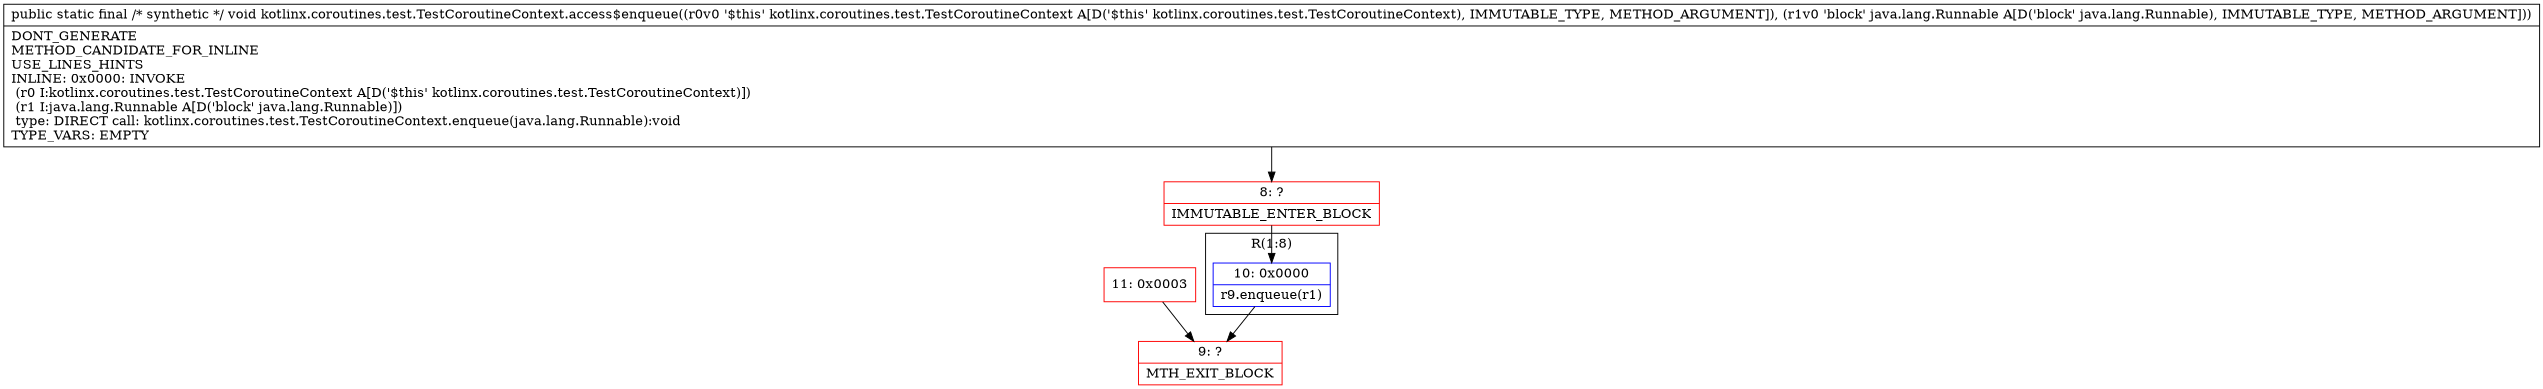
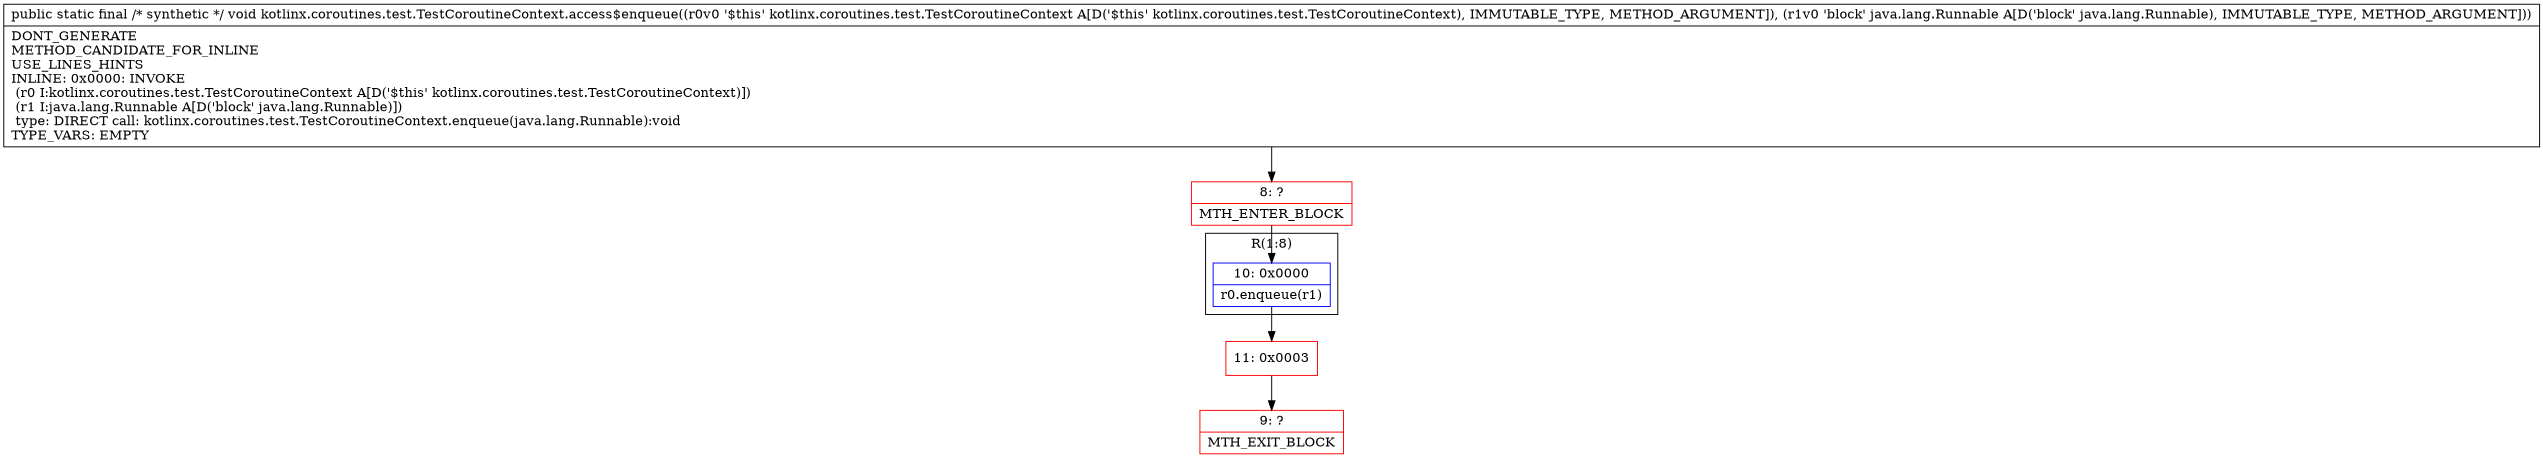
node "8: ?": text "IMMUTABLE_ENTER_BLOCK" -> "MTH_ENTER_BLOCK"
node "10: 0x0000": text "r9.enqueue(r1)" -> "r0.enqueue(r1)"
edge "10: 0x0000" -> "9: ?": now "10: 0x0000" -> "11: 0x0003"
